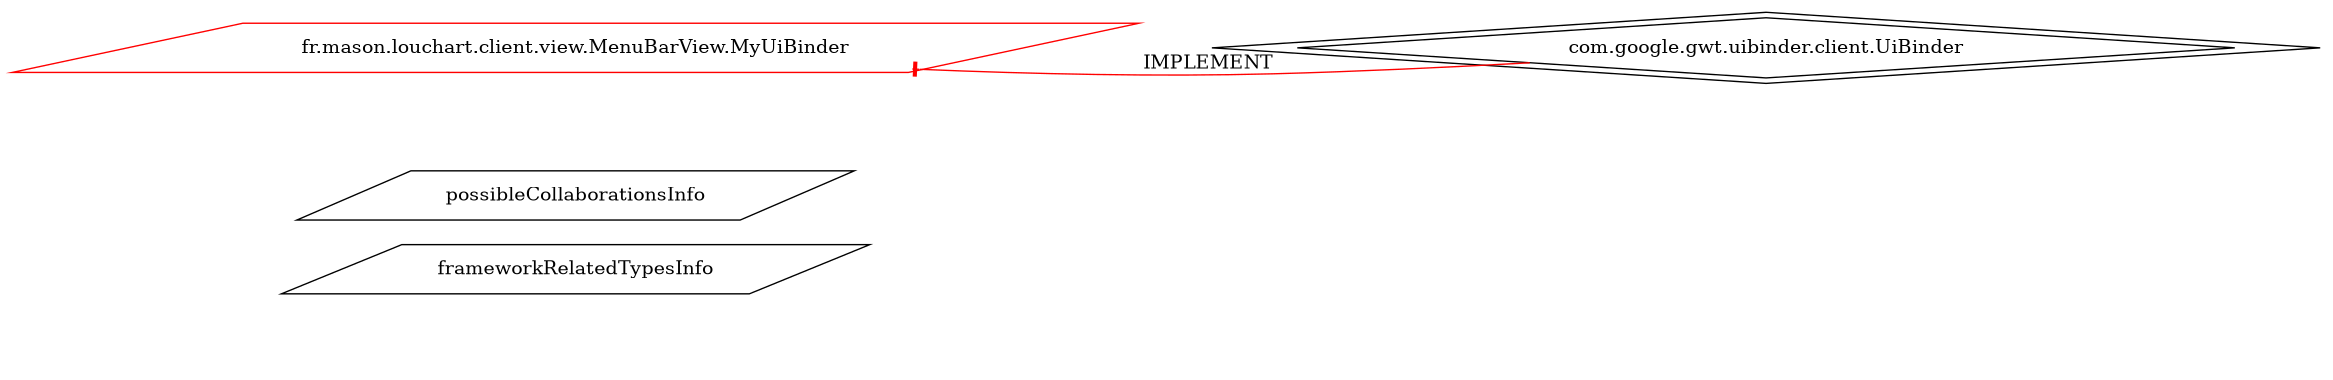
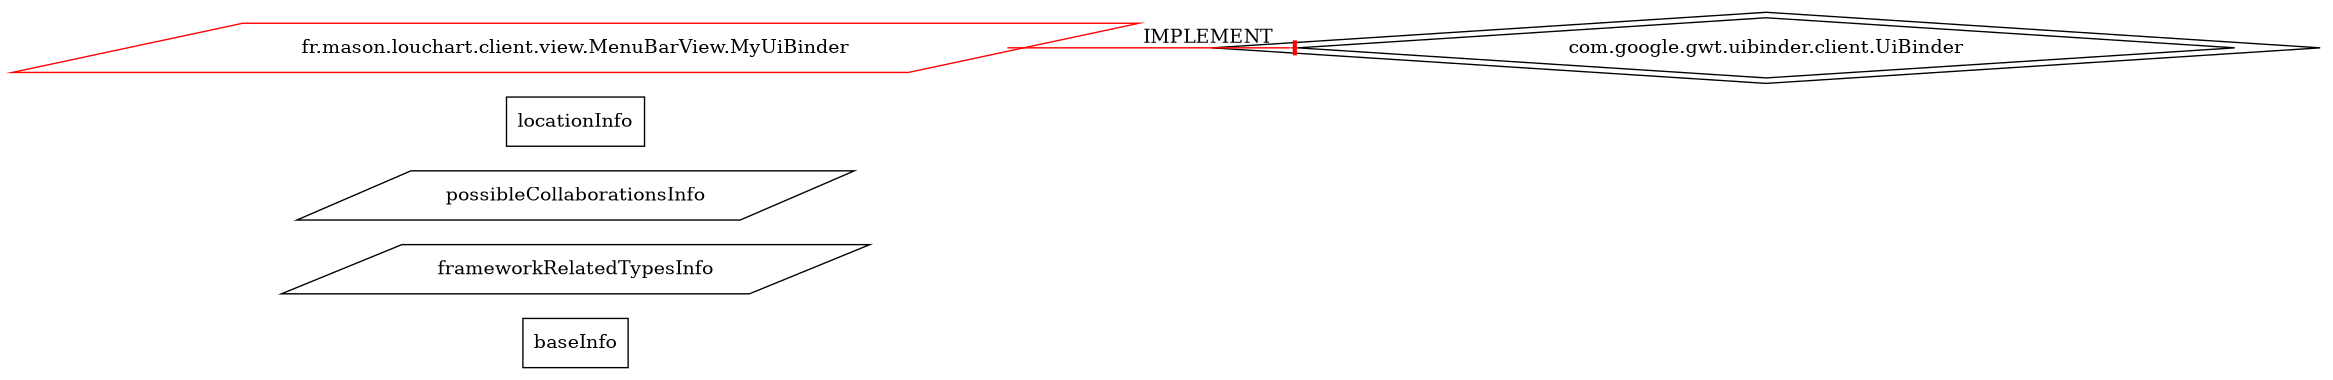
edge "com.google.gwt.uibinder.client.UiBinder" -> "fr.mason.louchart.client.view.MenuBarView.MyUiBinder": reversed
node "locationInfo": added
node "baseInfo": added
